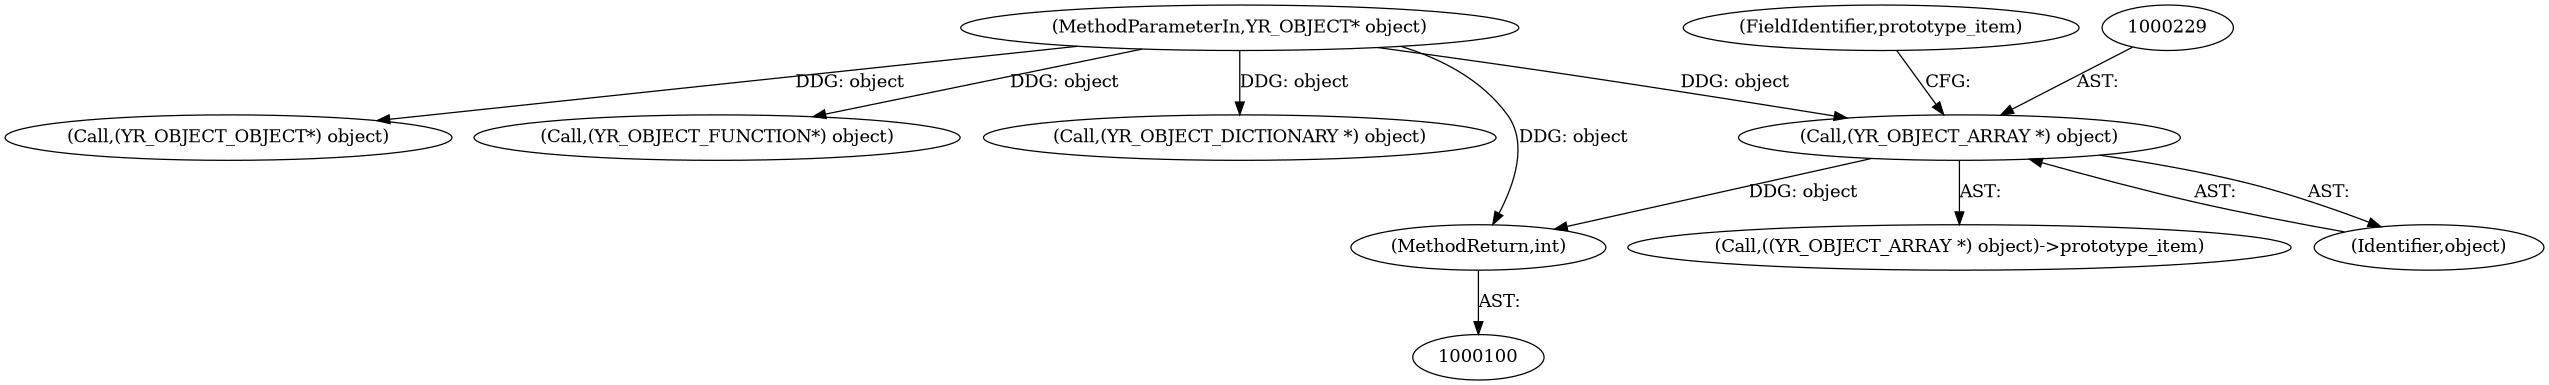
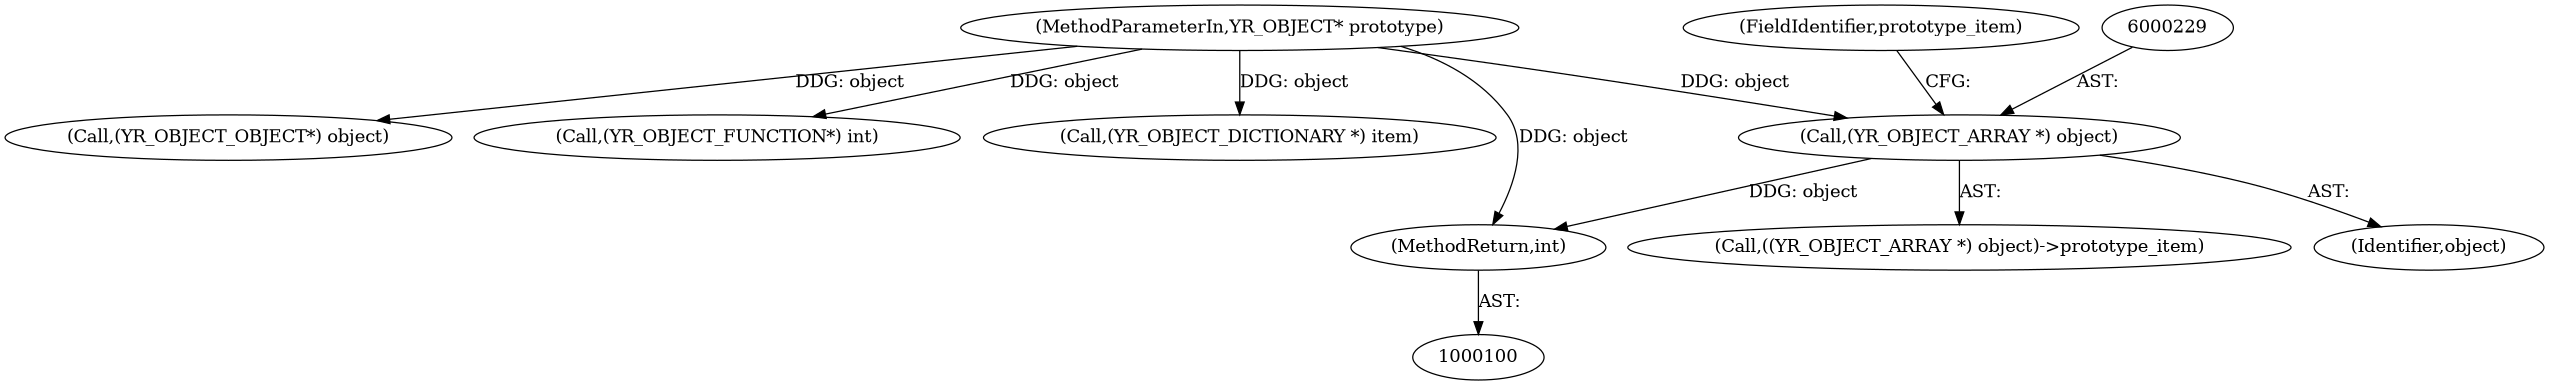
node "(MethodParameterIn,YR_OBJECT* object)": label "(MethodParameterIn,YR_OBJECT* object)" -> "(MethodParameterIn,YR_OBJECT* prototype)"
node "1000229": label "1000229" -> "6000229"
node "(Call,(YR_OBJECT_FUNCTION*) object)": label "(Call,(YR_OBJECT_FUNCTION*) object)" -> "(Call,(YR_OBJECT_FUNCTION*) int)"
node "(Call,(YR_OBJECT_DICTIONARY *) object)": label "(Call,(YR_OBJECT_DICTIONARY *) object)" -> "(Call,(YR_OBJECT_DICTIONARY *) item)"
edge "(Identifier,object)" -> "(Call,(YR_OBJECT_ARRAY *) object)": removed, label "AST:"
